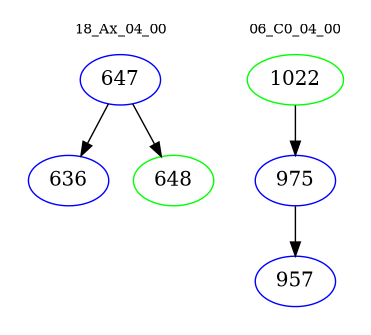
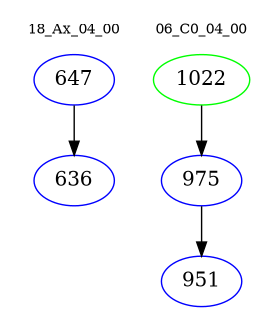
node "648": removed
node "957": label "957" -> "951"
